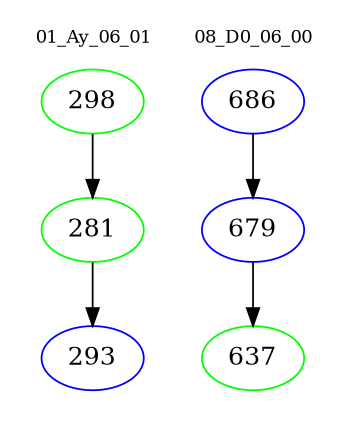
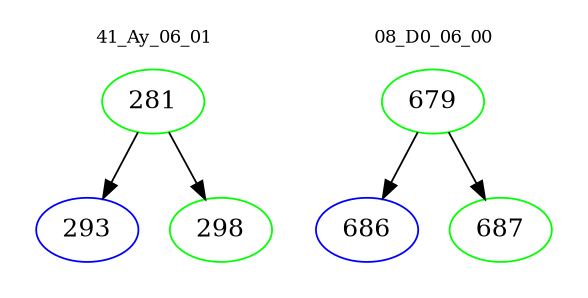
cluster "01_Ay_06_01": label "01_Ay_06_01" -> "41_Ay_06_01"
edge "298" -> "281": reversed
edge "686" -> "679": reversed
node "679": color blue -> green
node "637": label "637" -> "687"
